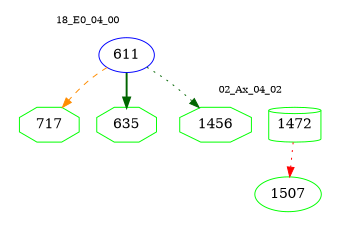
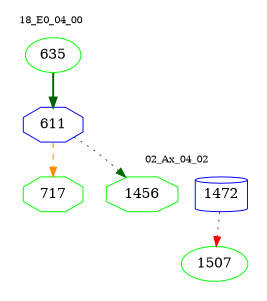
node "611": shape ellipse -> octagon
edge "611" -> "635": reversed
node "635": shape octagon -> ellipse
node "1472": color green -> blue
